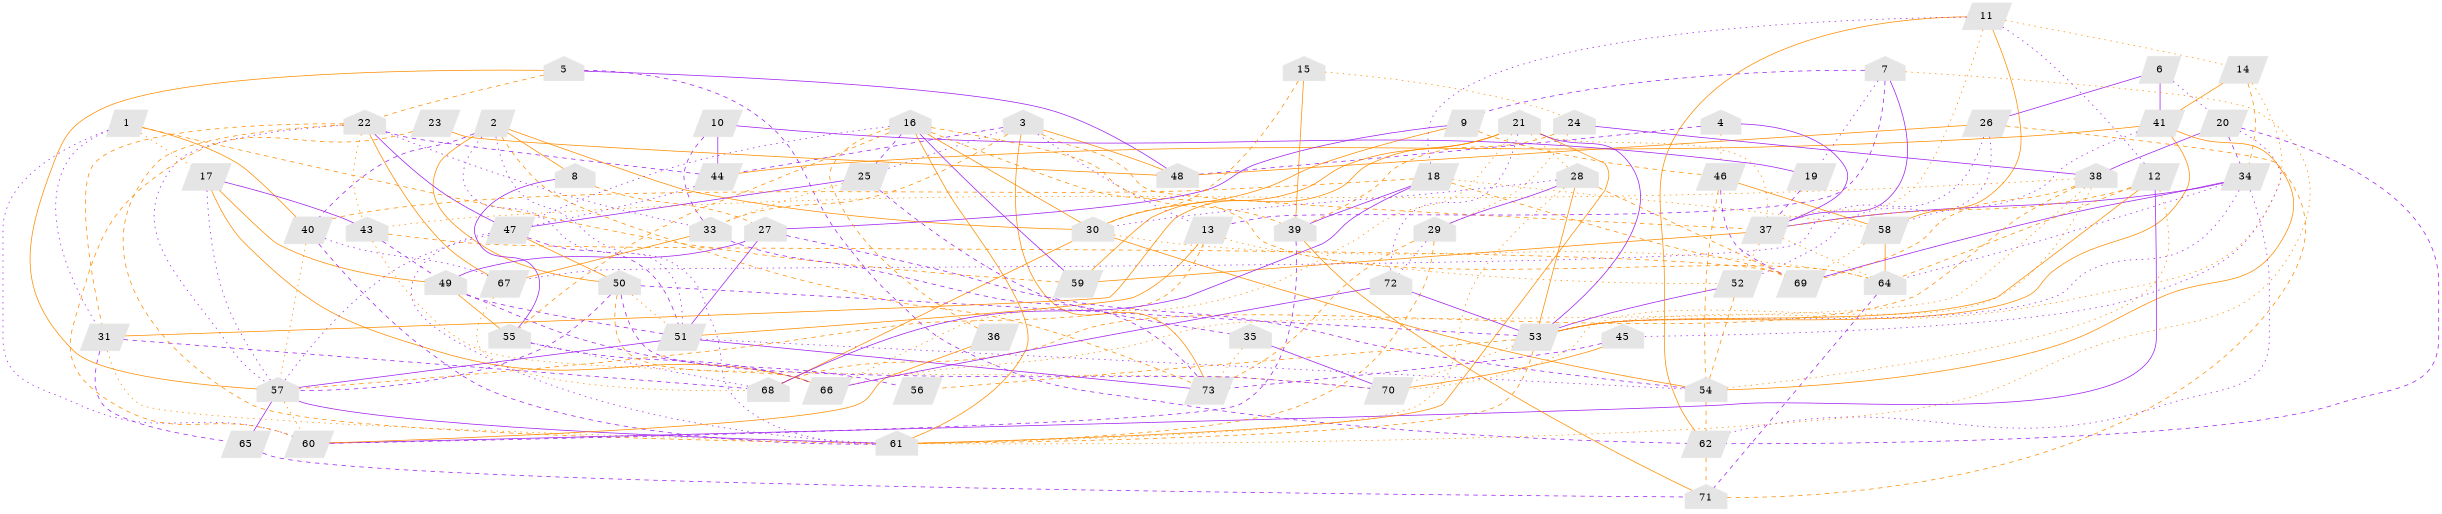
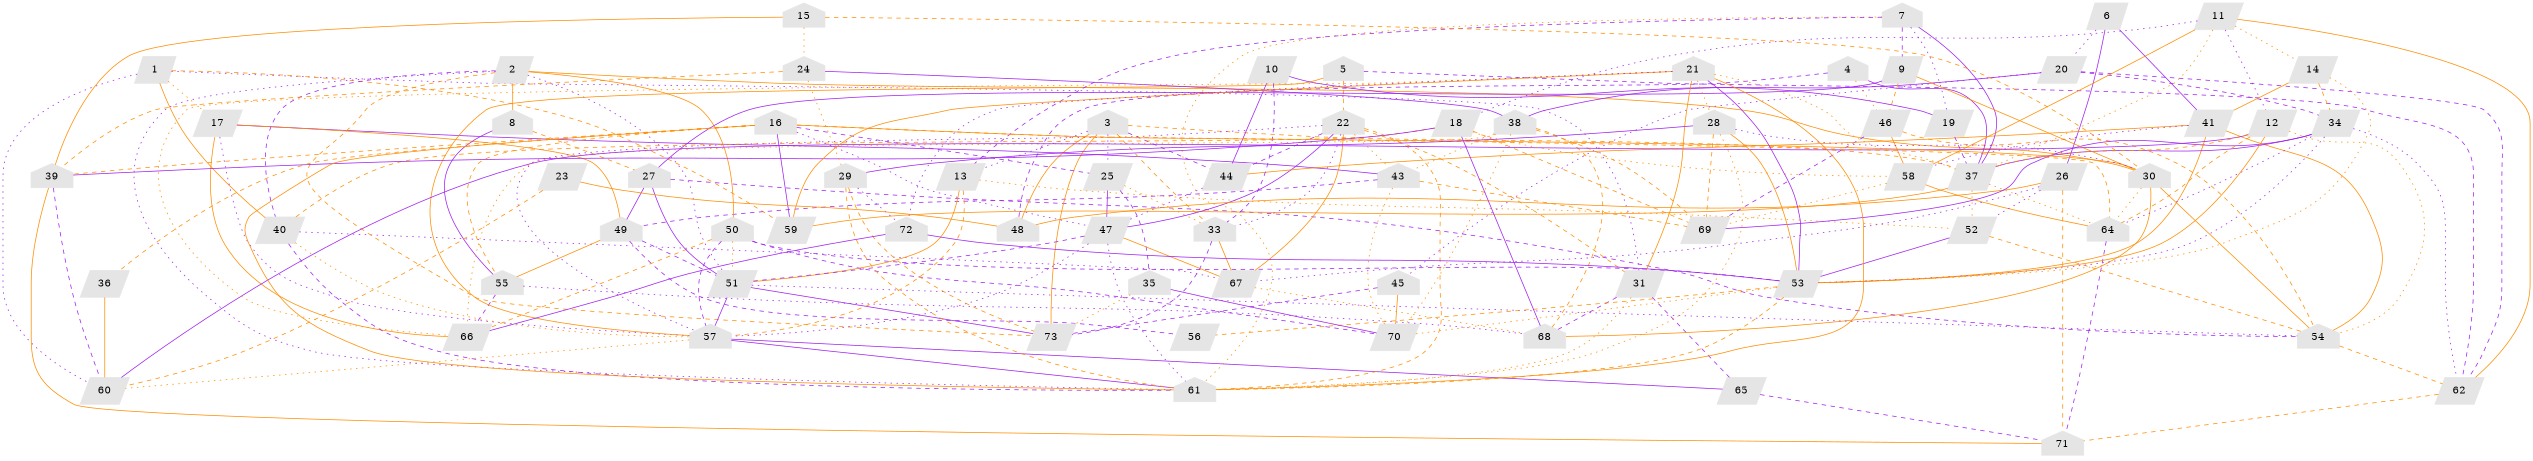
edge "5" -- "48": removed
edge "47" -- "50": now "47" -- "67"
